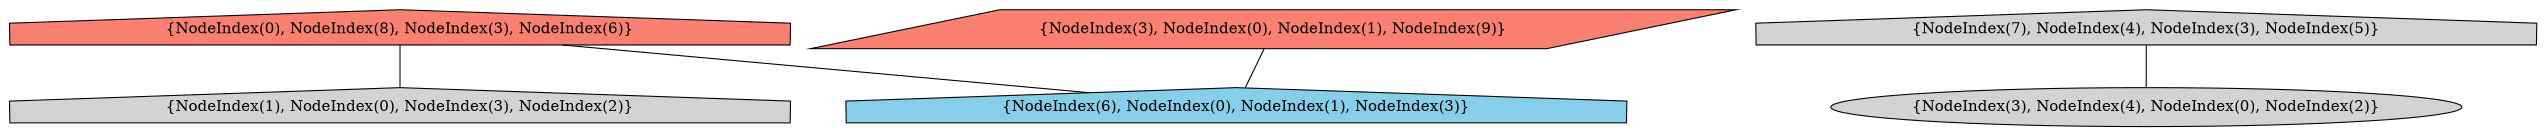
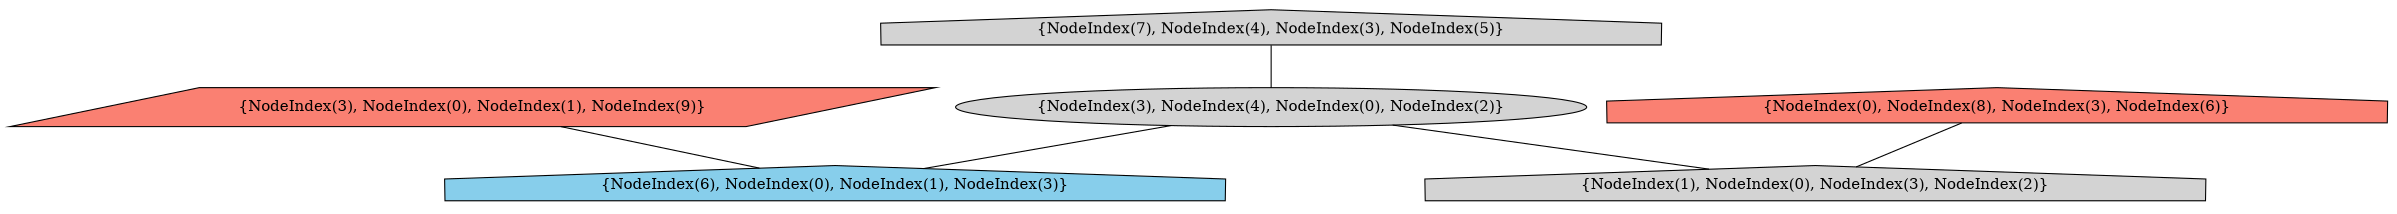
edge "{NodeIndex(0), NodeIndex(8), NodeIndex(3), NodeIndex(6)}" -- "{NodeIndex(6), NodeIndex(0), NodeIndex(1), NodeIndex(3)}": now "{NodeIndex(3), NodeIndex(4), NodeIndex(0), NodeIndex(2)}" -- "{NodeIndex(6), NodeIndex(0), NodeIndex(1), NodeIndex(3)}"
edge "{NodeIndex(3), NodeIndex(4), NodeIndex(0), NodeIndex(2)}" -- "{NodeIndex(1), NodeIndex(0), NodeIndex(3), NodeIndex(2)}": added
